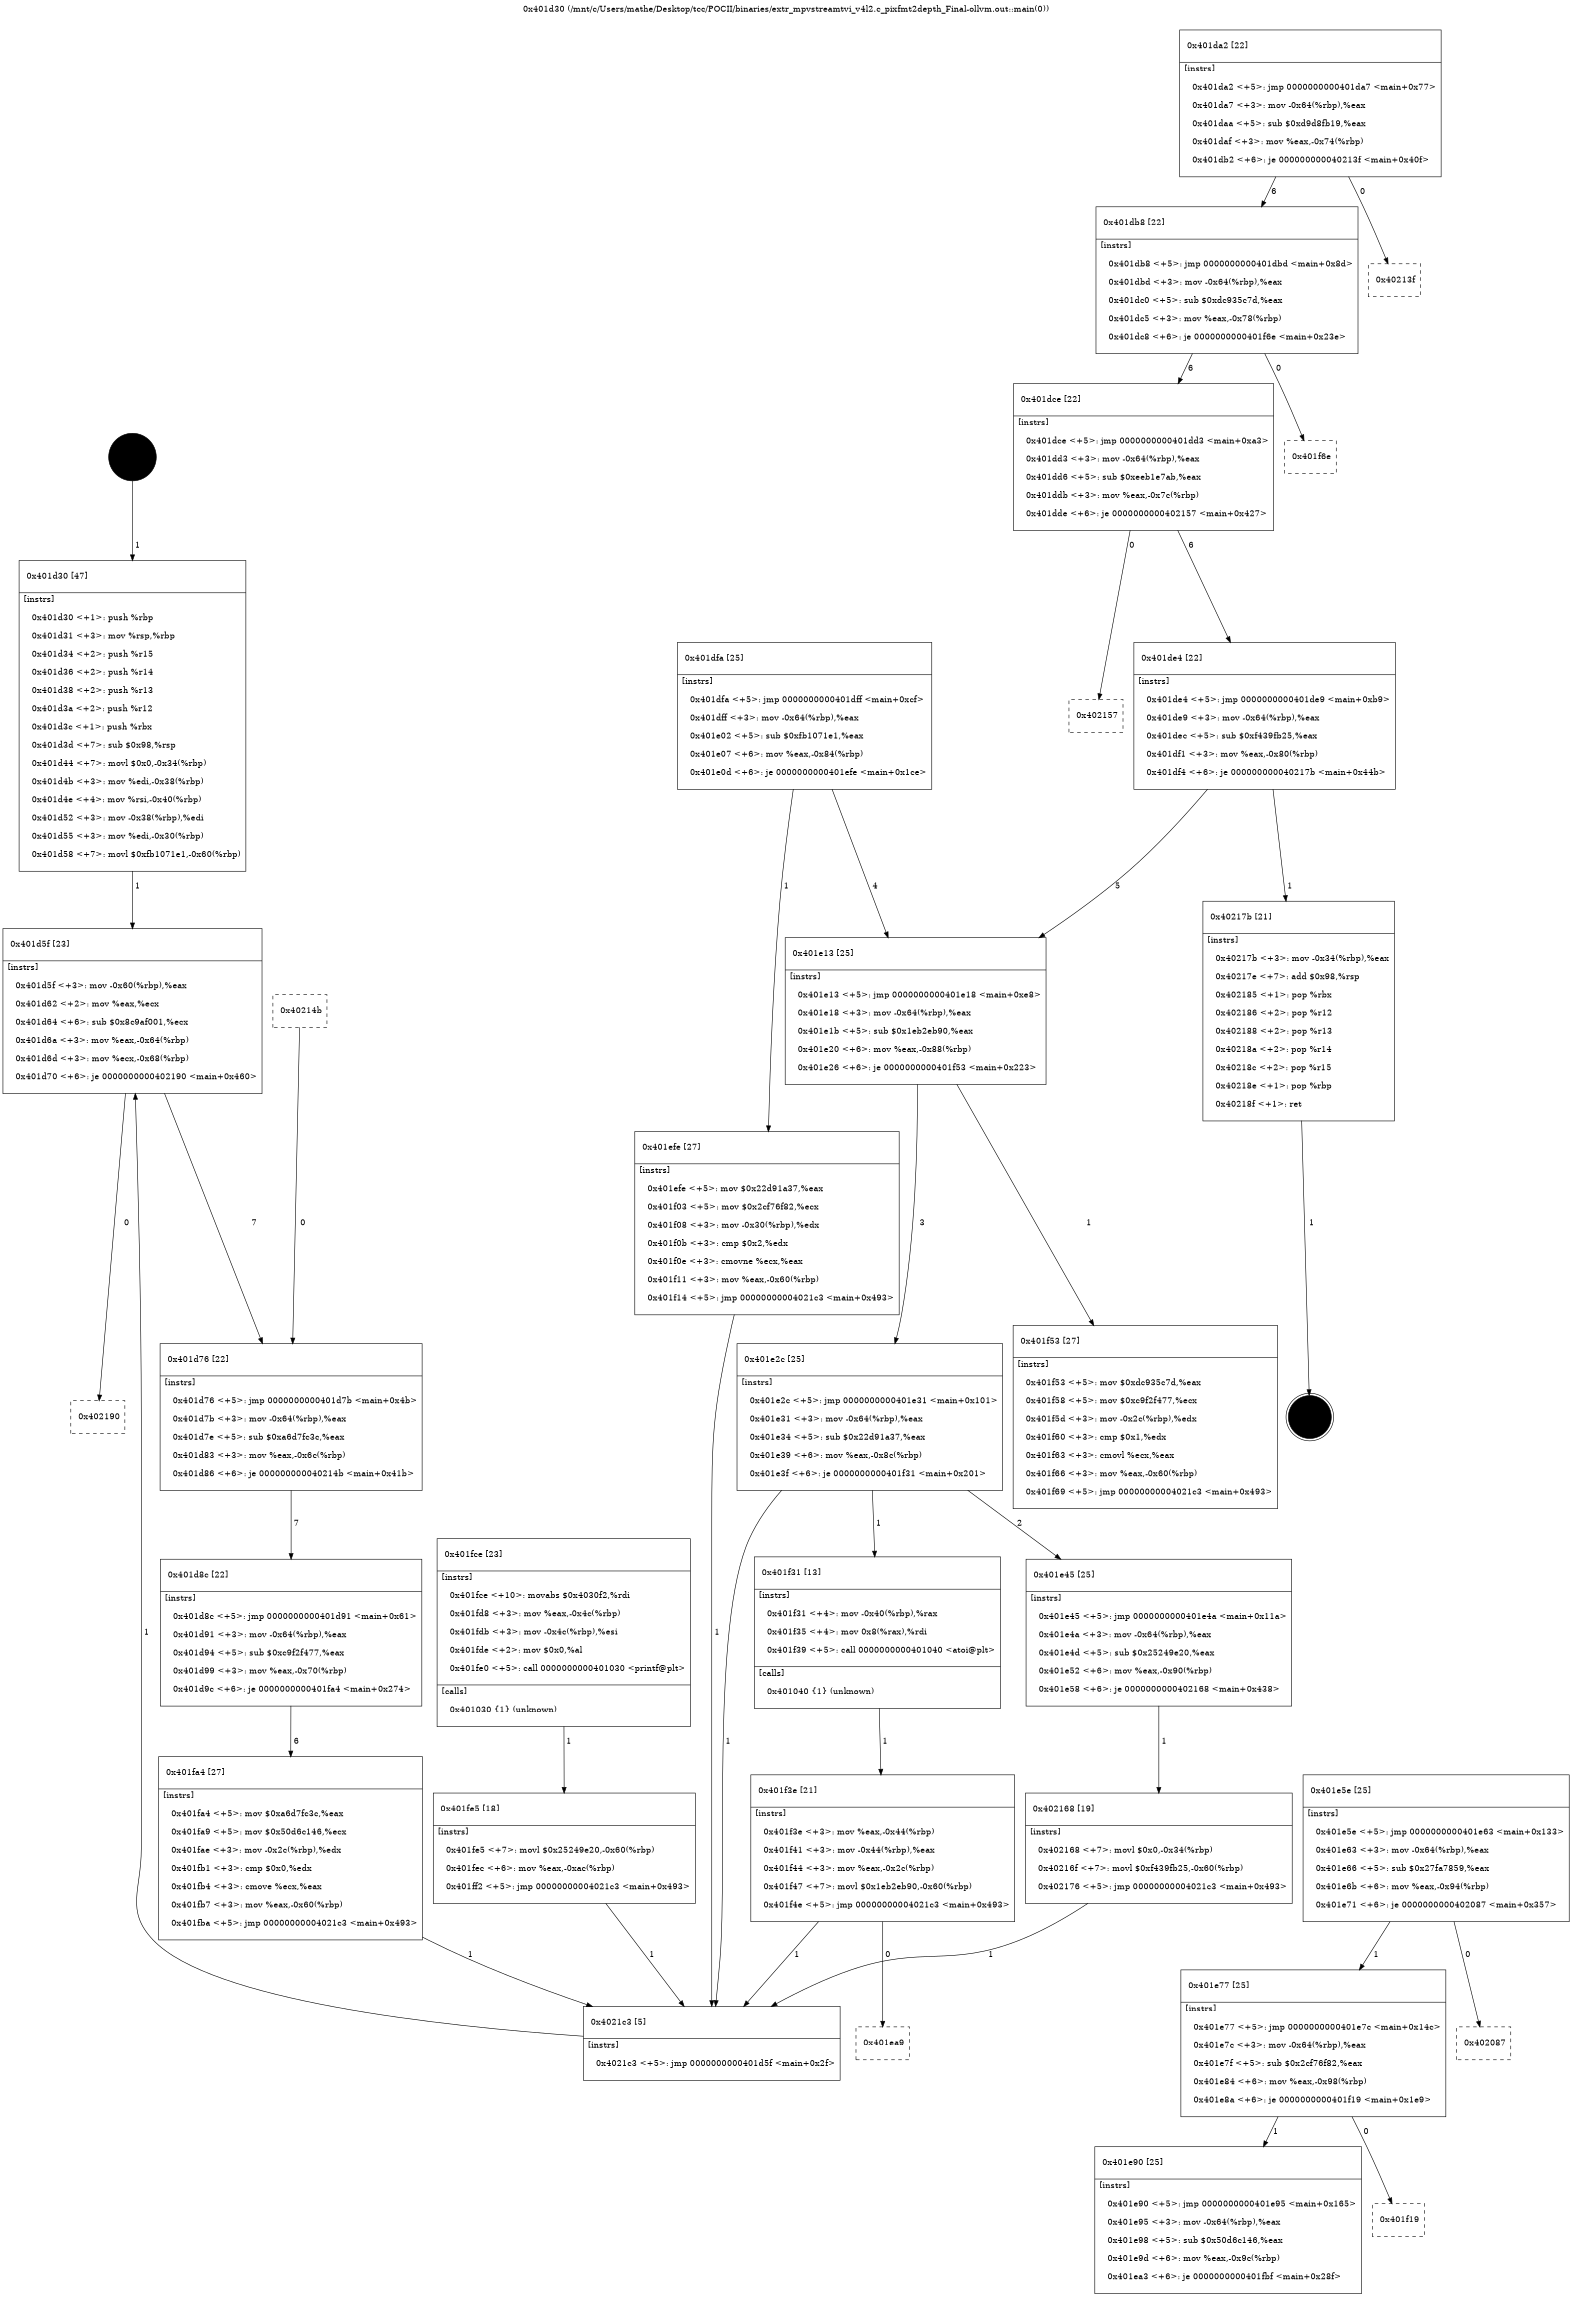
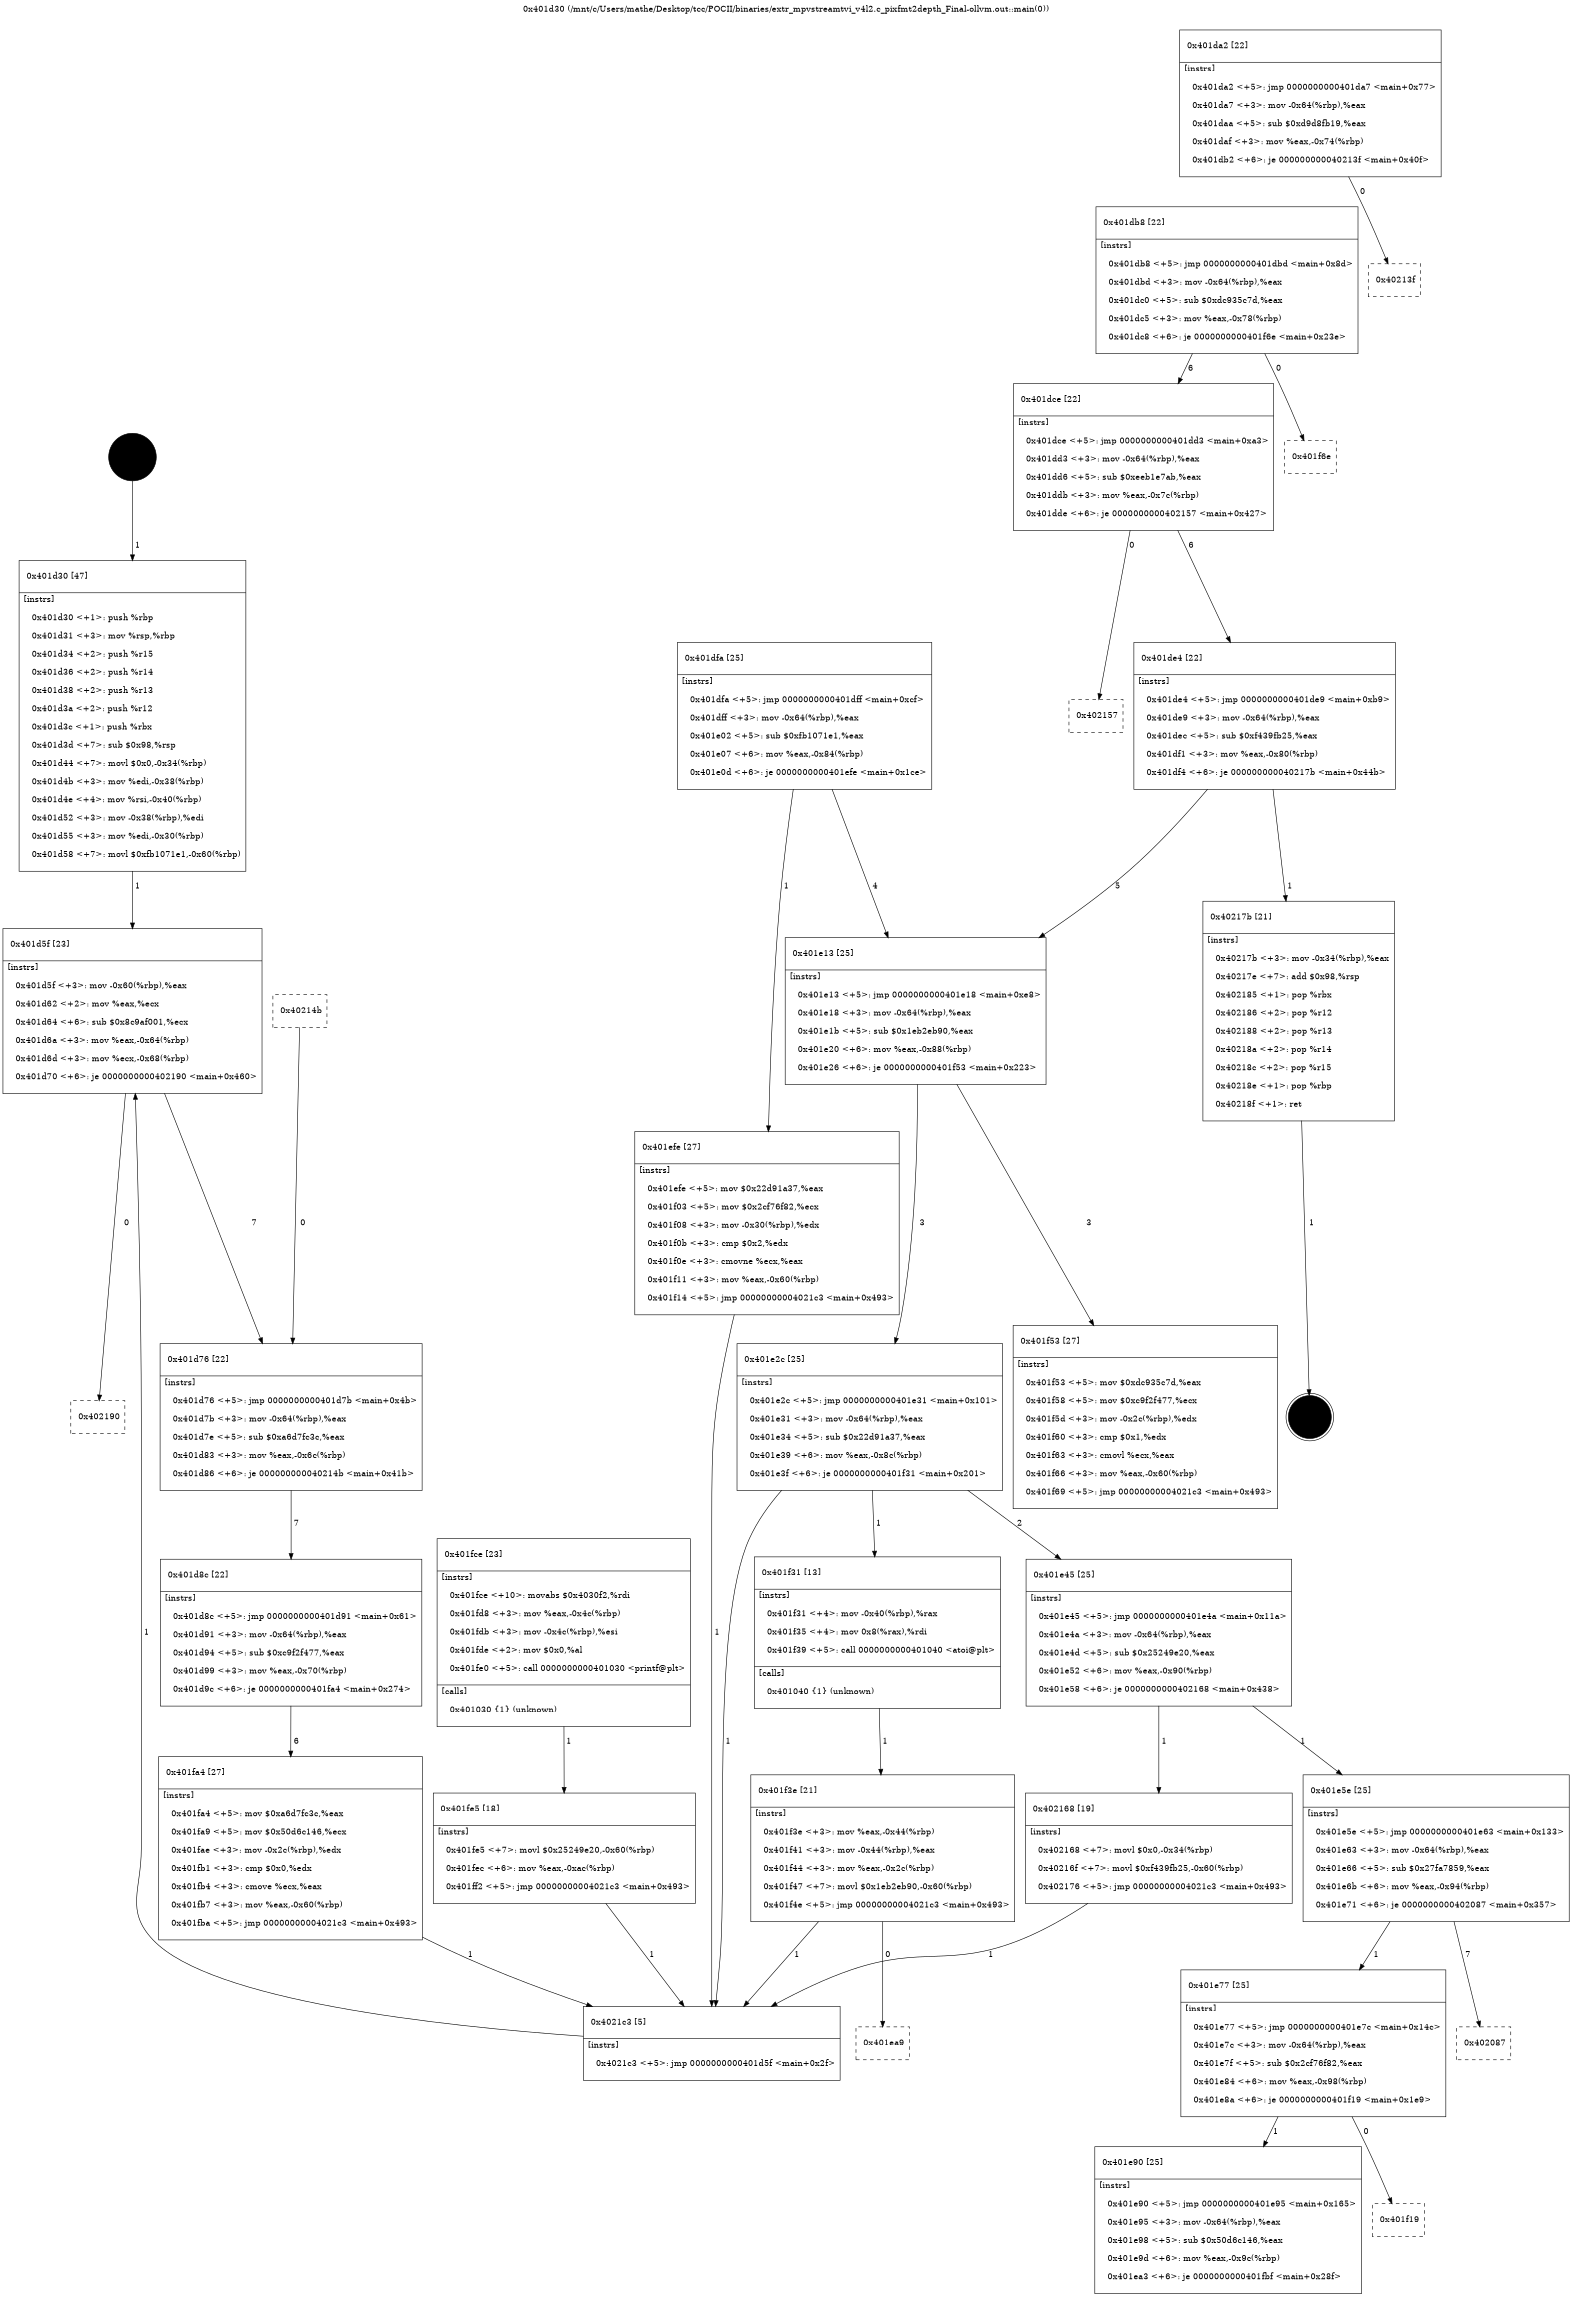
edge "0x401da2 [22]" -> "0x401db8 [22]": removed, label "6"
edge "0x401e13 [25]" -> "0x401f53 [27]": label " 1" -> " 3"
edge "0x401e45 [25]" -> "0x401e5e [25]": added, label "1"
edge "0x401e5e [25]" -> "0x402087": label " 0" -> " 7"
